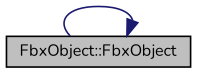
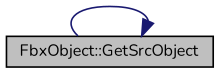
node "FbxObject::FbxObject": label "FbxObject::FbxObject" -> "FbxObject::GetSrcObject"
